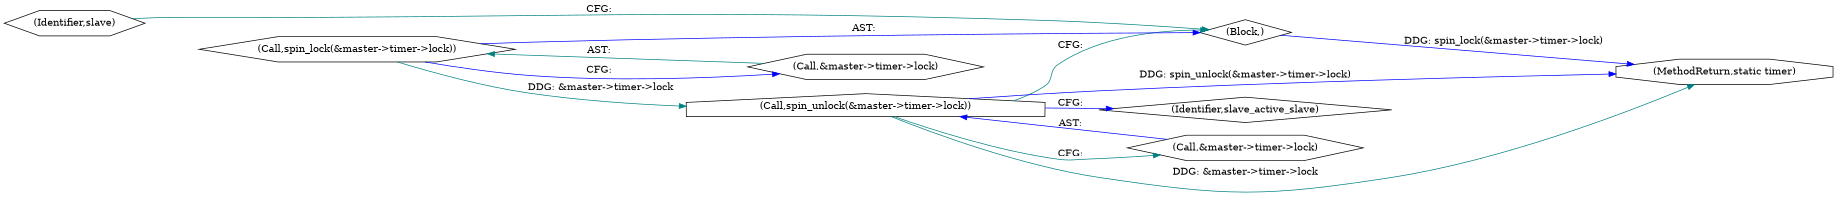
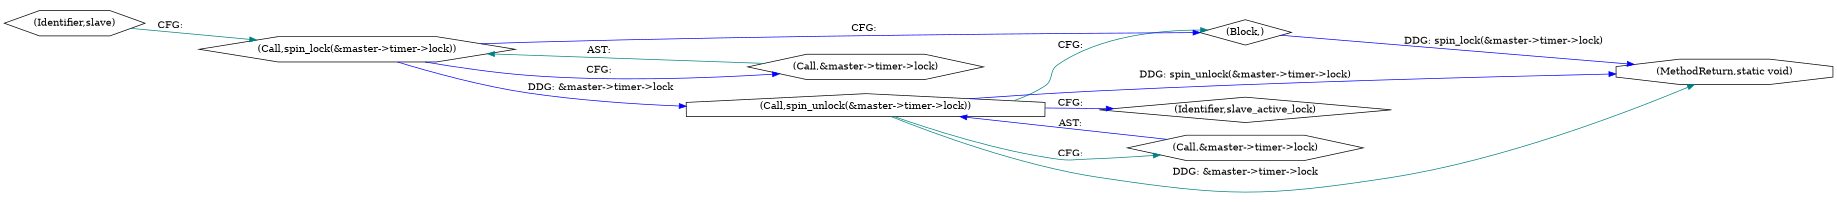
edge "(Identifier,slave)" -> "(Block,)": now "(Identifier,slave)" -> "(Call,spin_lock(&master->timer->lock))"
edge "(Call,spin_lock(&master->timer->lock))" -> "(Block,)": label "AST: " -> "CFG: "
node "(MethodReturn,static timer)": label "(MethodReturn,static timer)" -> "(MethodReturn,static void)"
edge "(Call,spin_lock(&master->timer->lock))" -> "(Call,spin_unlock(&master->timer->lock))": color teal -> blue
node "(Identifier,slave_active_slave)": label "(Identifier,slave_active_slave)" -> "(Identifier,slave_active_lock)"
